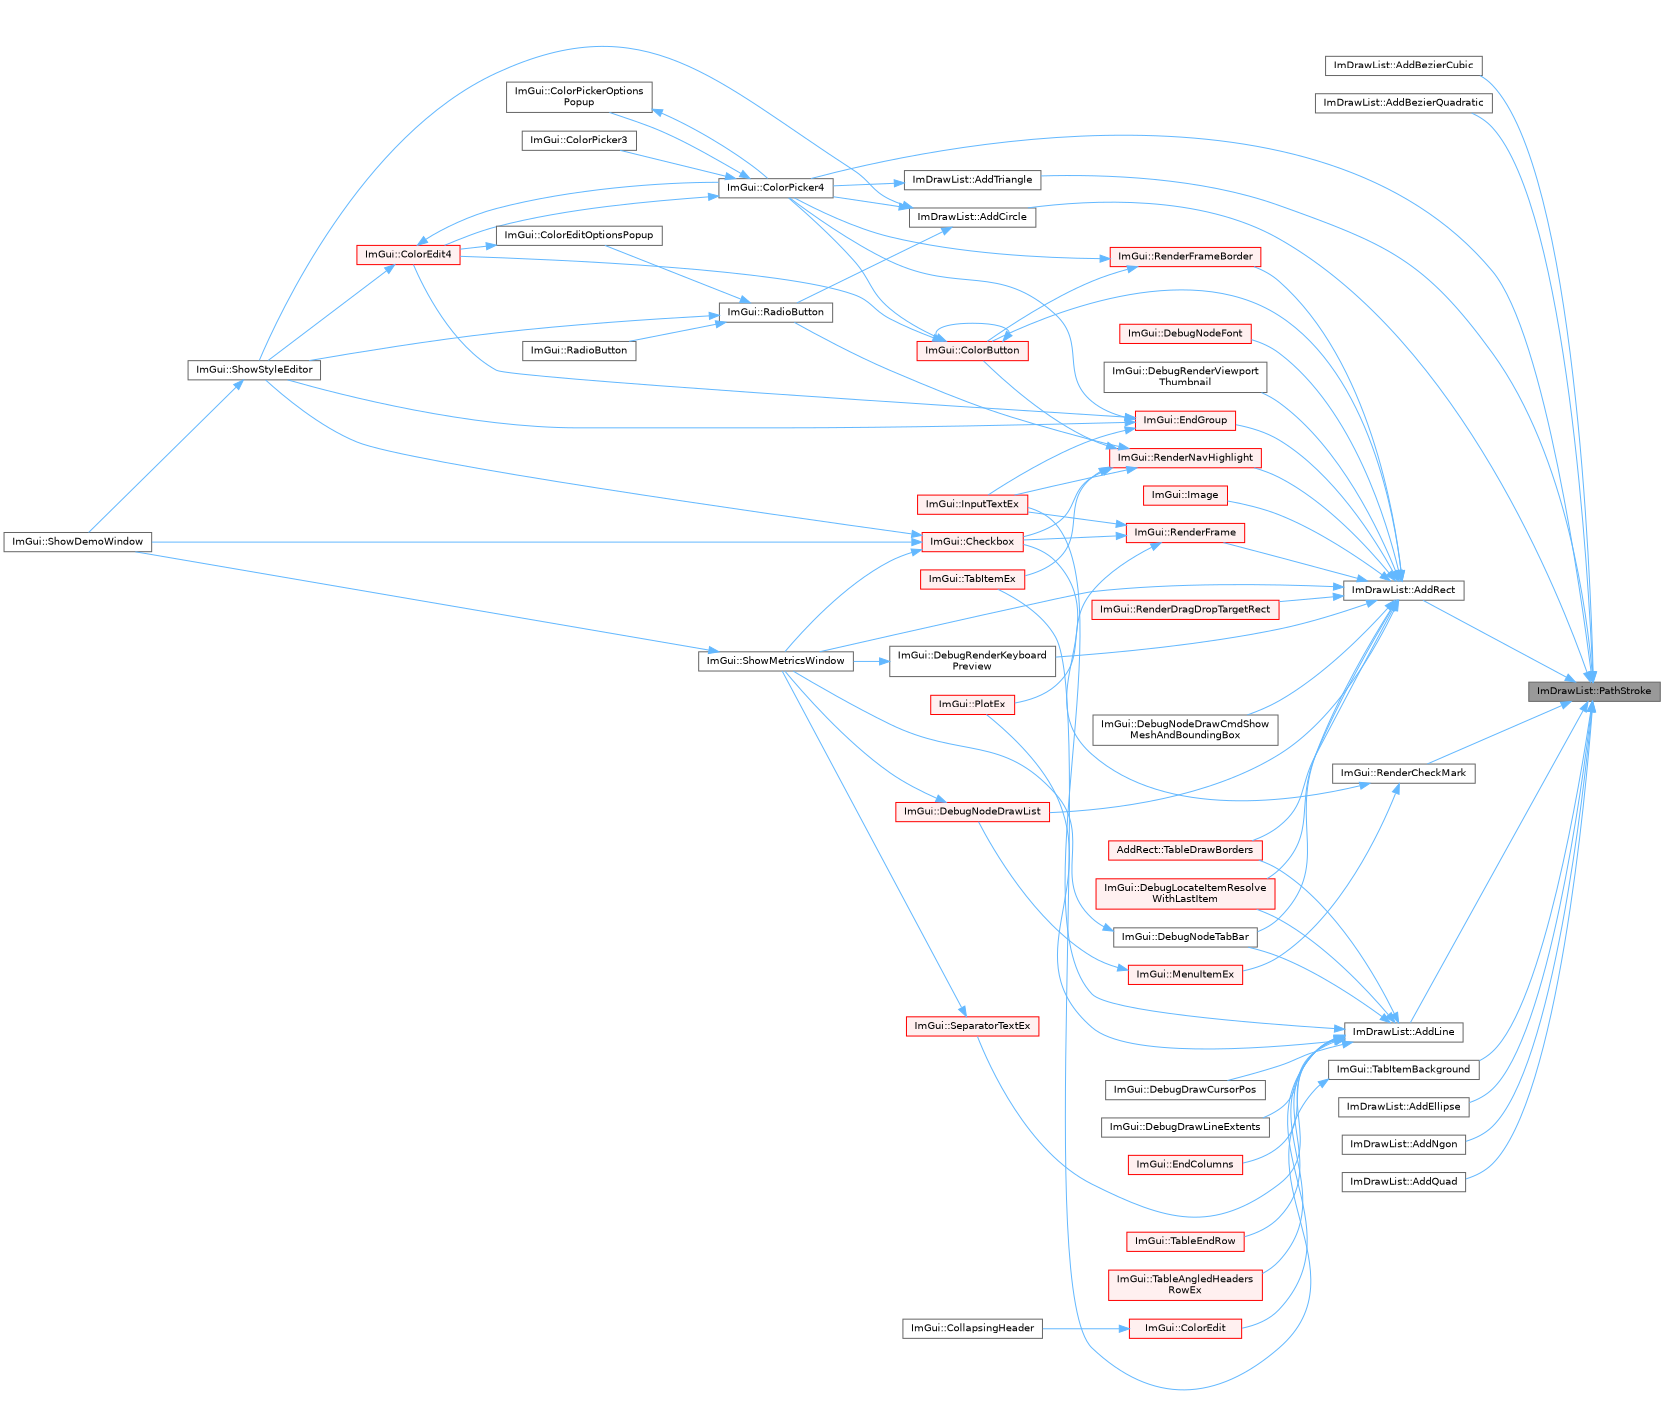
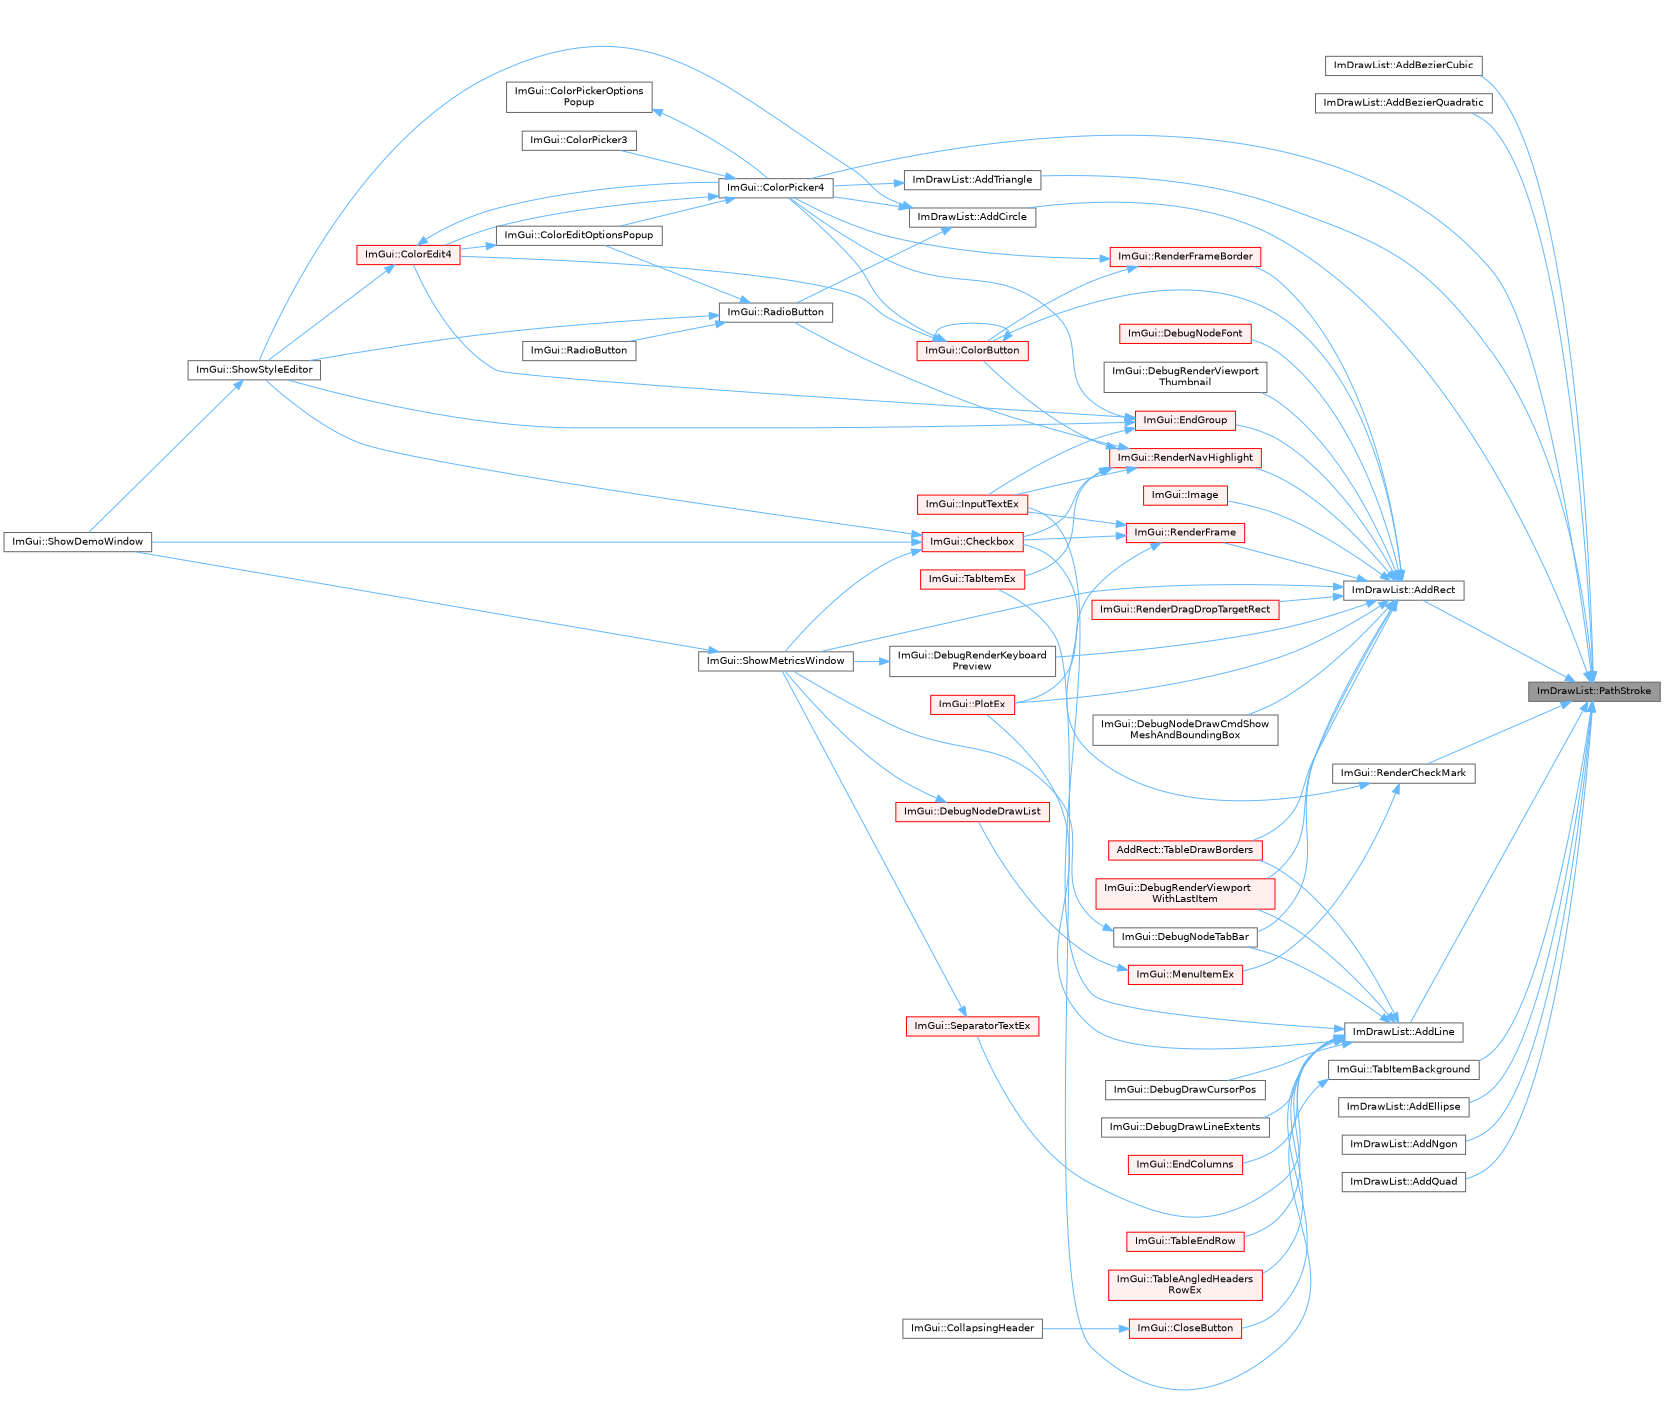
edge "ImGui::ColorPickerOptions Popup" -> "ImGui::ColorPicker4": now "ImGui::ColorEditOptionsPopup" -> "ImGui::ColorPicker4"
edge "ImGui::DebugNodeDrawList" -> "ImDrawList::AddRect": now "ImGui::PlotEx" -> "ImDrawList::AddRect"
node "ImGui::DebugLocateItemResolve WithLastItem": label "ImGui::DebugLocateItemResolve WithLastItem" -> "ImGui::DebugRenderViewport WithLastItem"
node "ImGui::ColorEdit": label "ImGui::ColorEdit" -> "ImGui::CloseButton"
